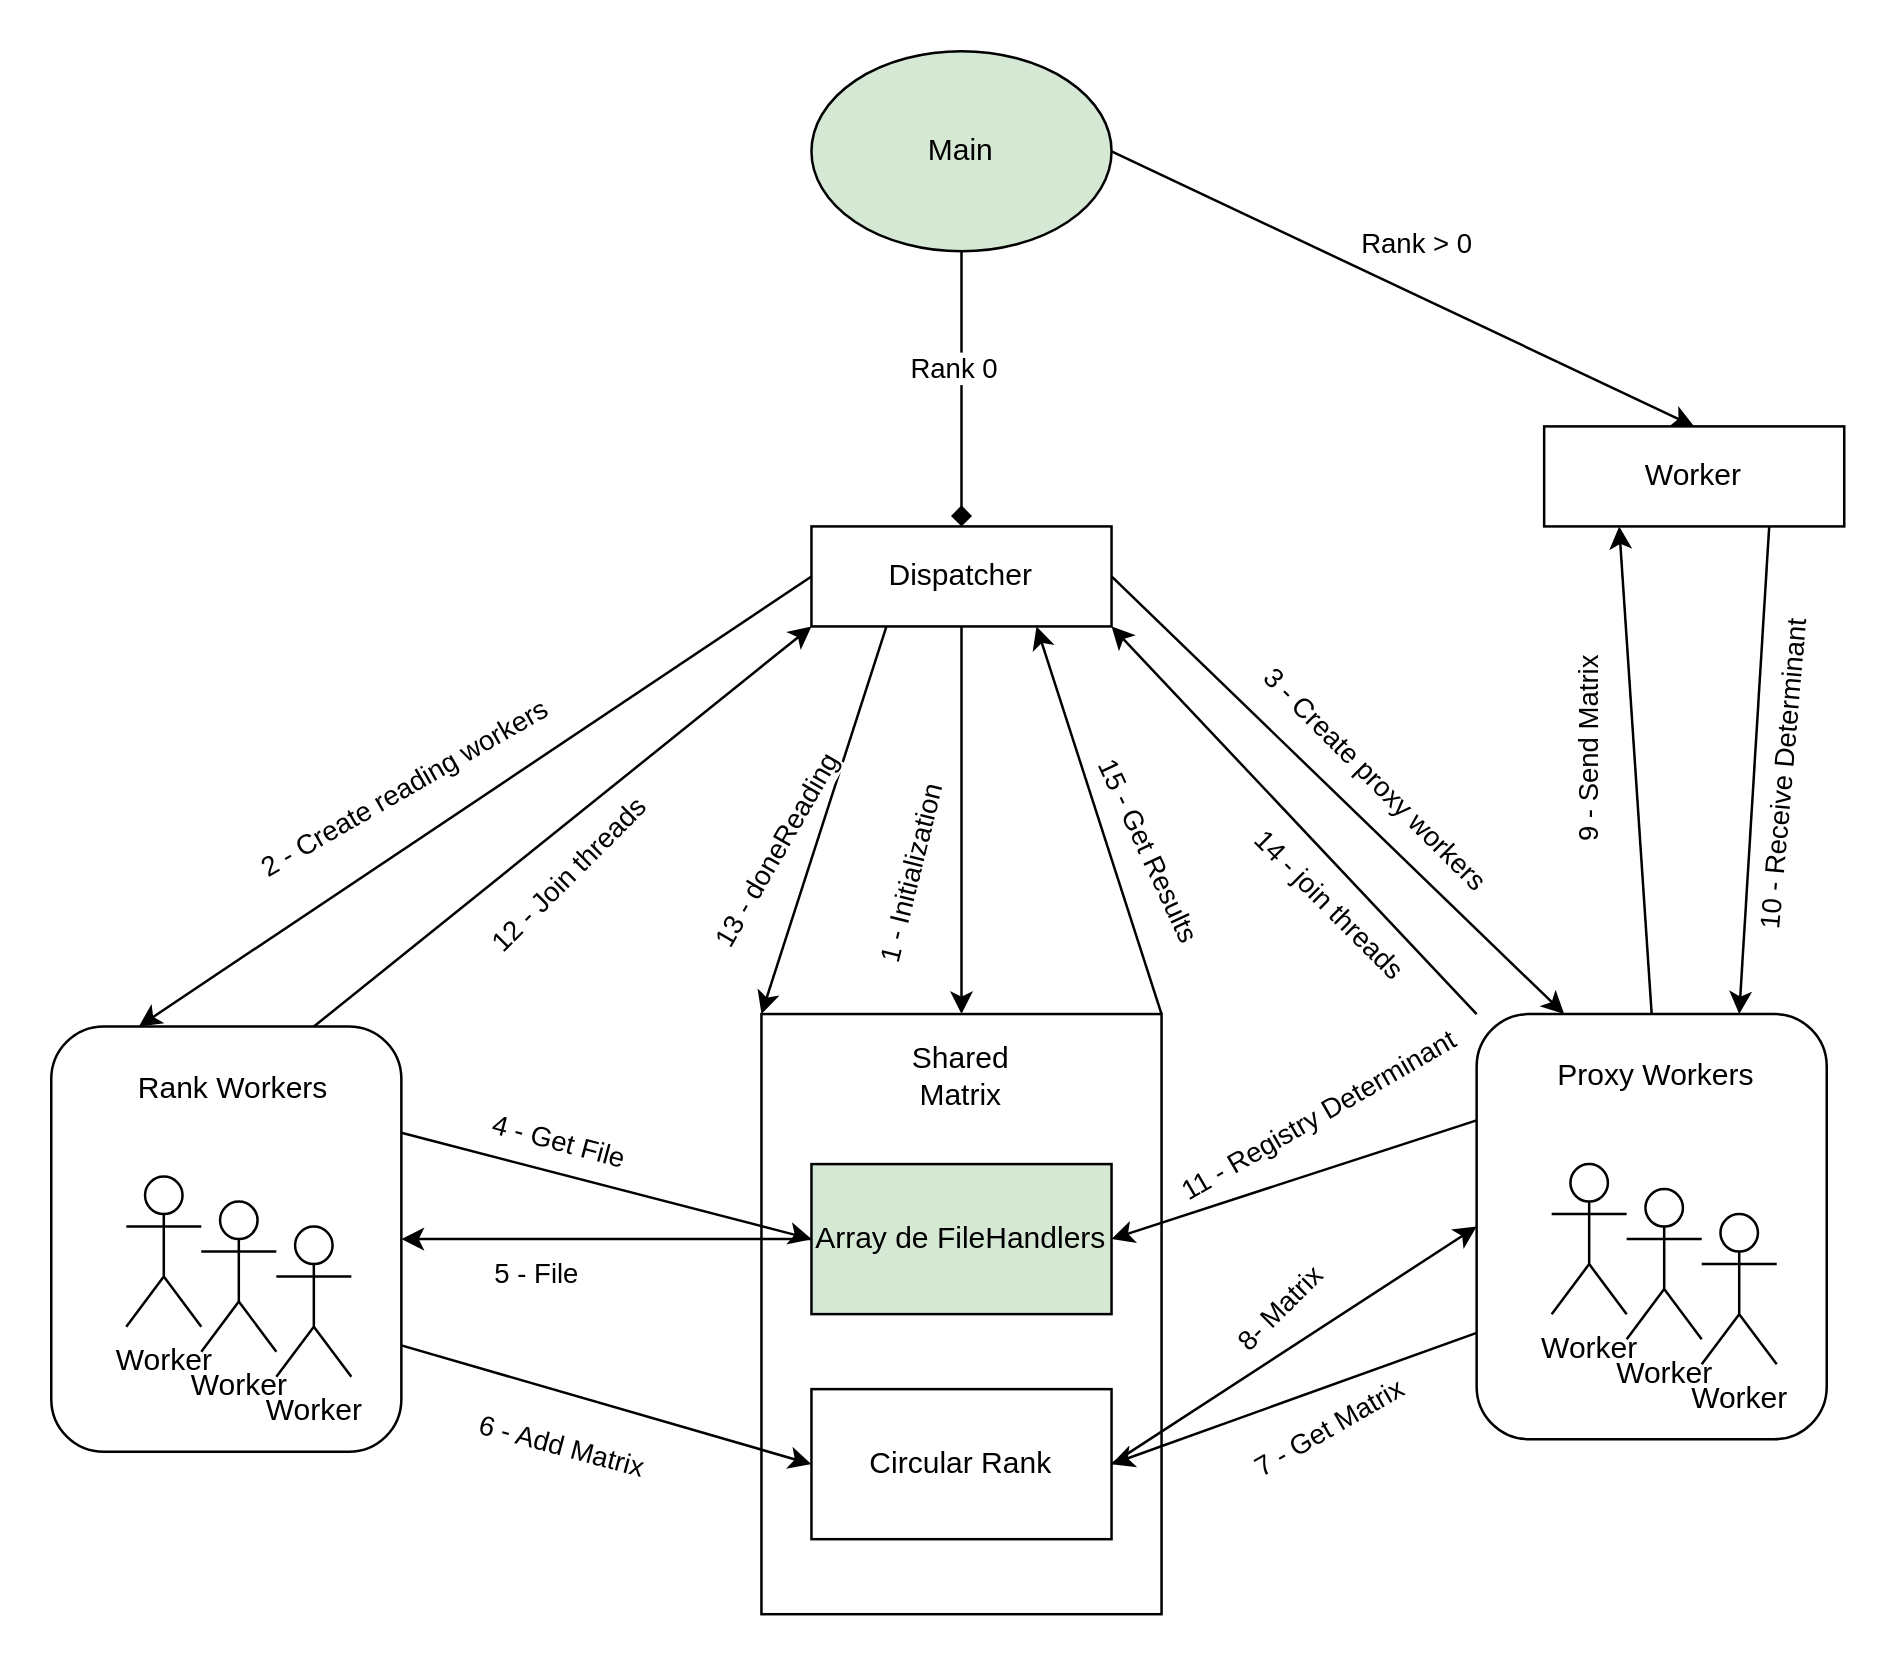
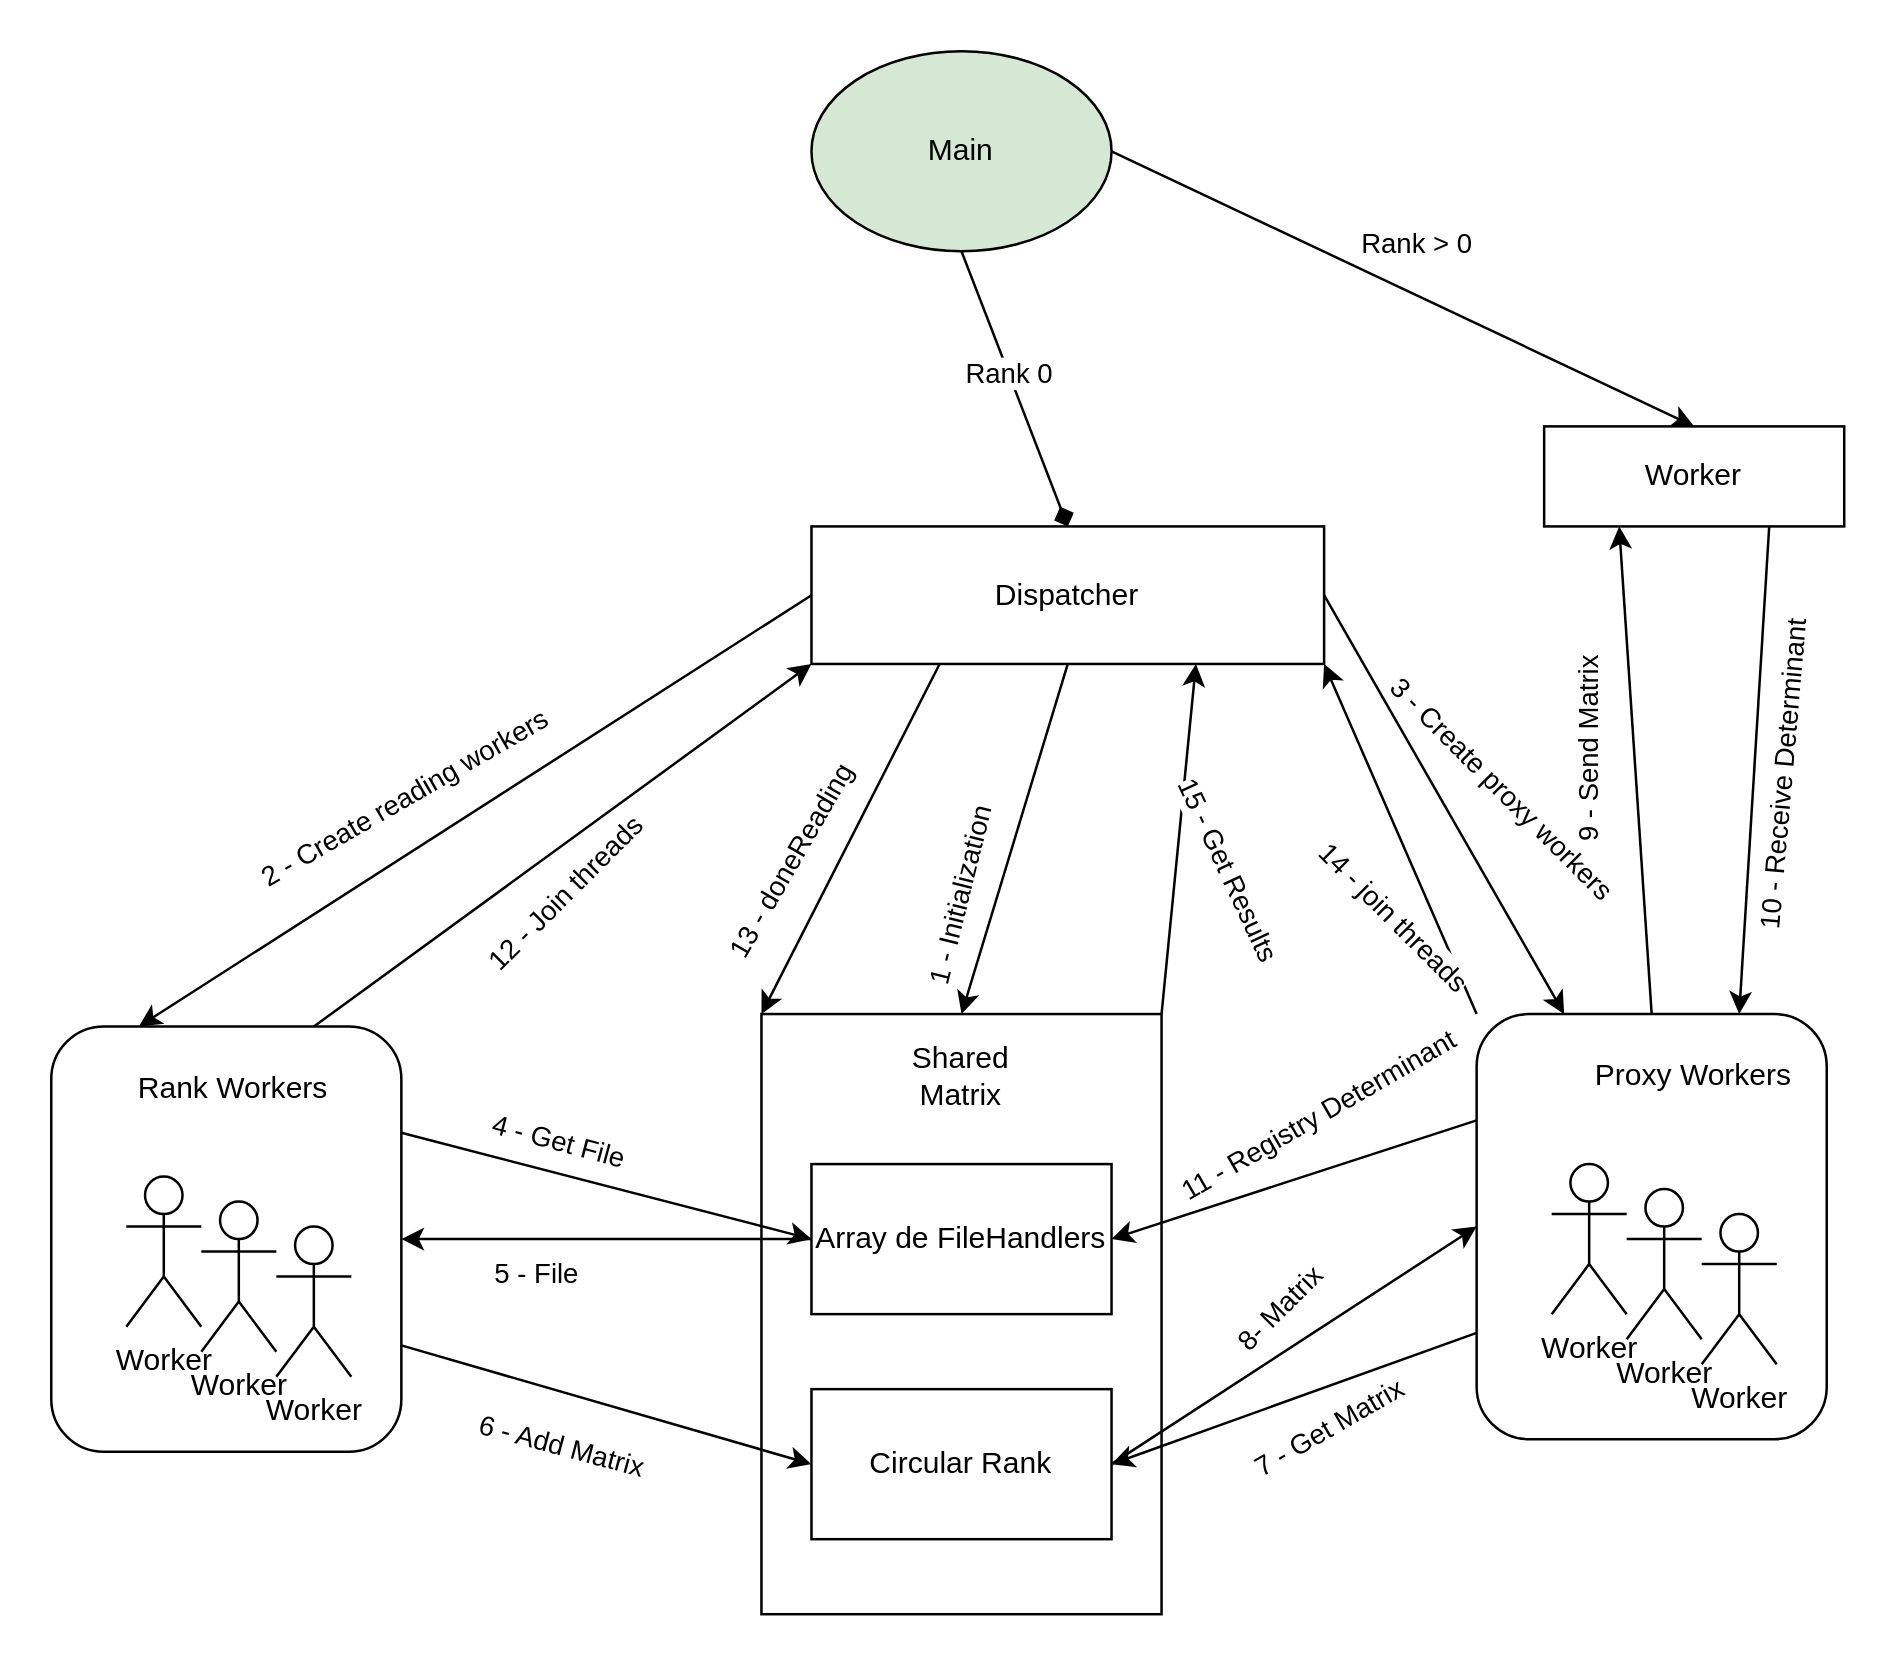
node "Dispatcher": size 300x100 -> 513x138
node "Proxy Workers": moved (1656, 1076) -> (1694, 1076)
node "Array de FileHandlers": fillcolor #d5e8d4 -> #ffffff
